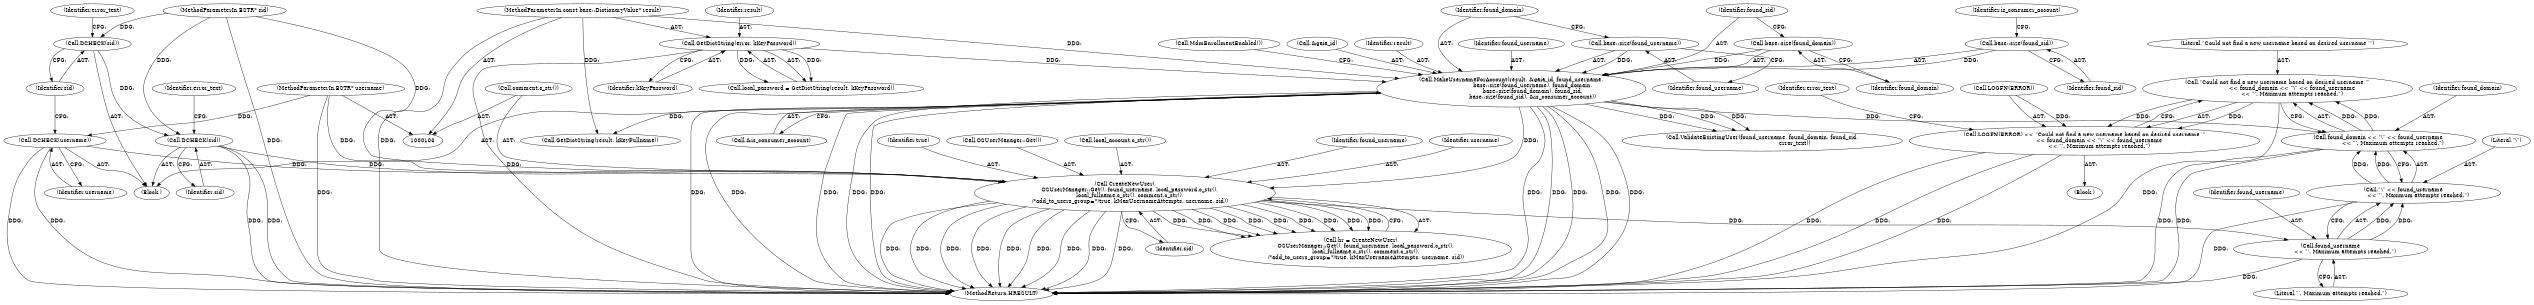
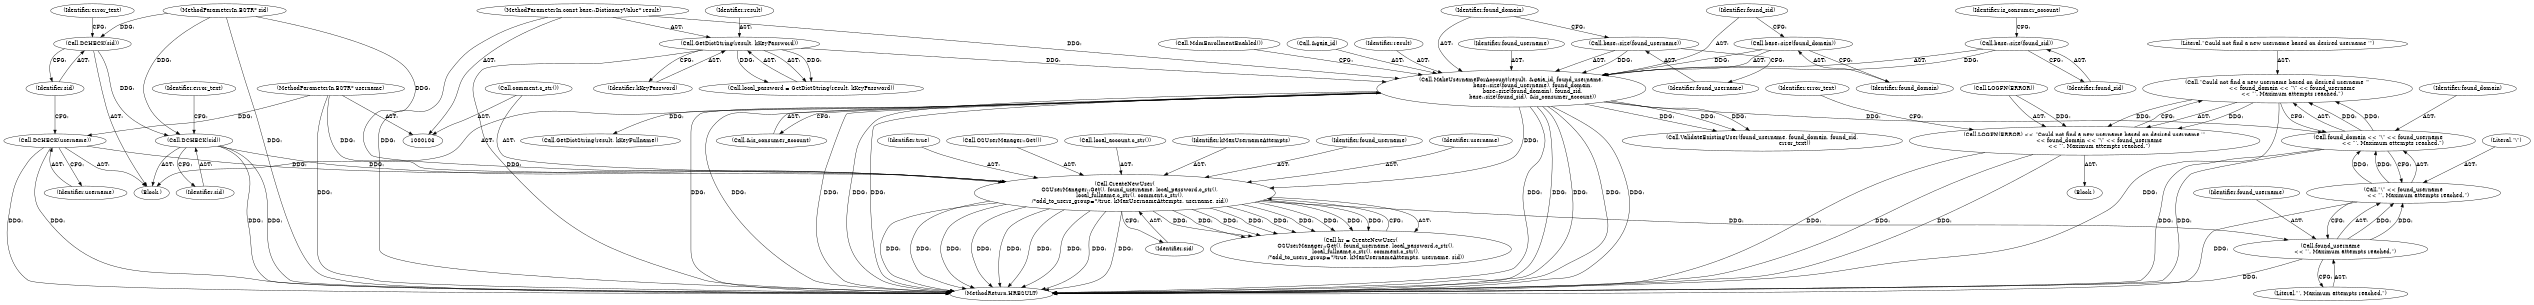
node "(Call,GetDictString(error, kKeyPassword))": label "(Call,GetDictString(error, kKeyPassword))" -> "(Call,GetDictString(result, kKeyPassword))"
edge "(MethodParameterIn,const base::DictionaryValue* result)" -> "(Call,GetDictString(result, kKeyFullname))": removed, label "DDG:"
node "(Identifier,kMaxUsernameAttempts)": added
